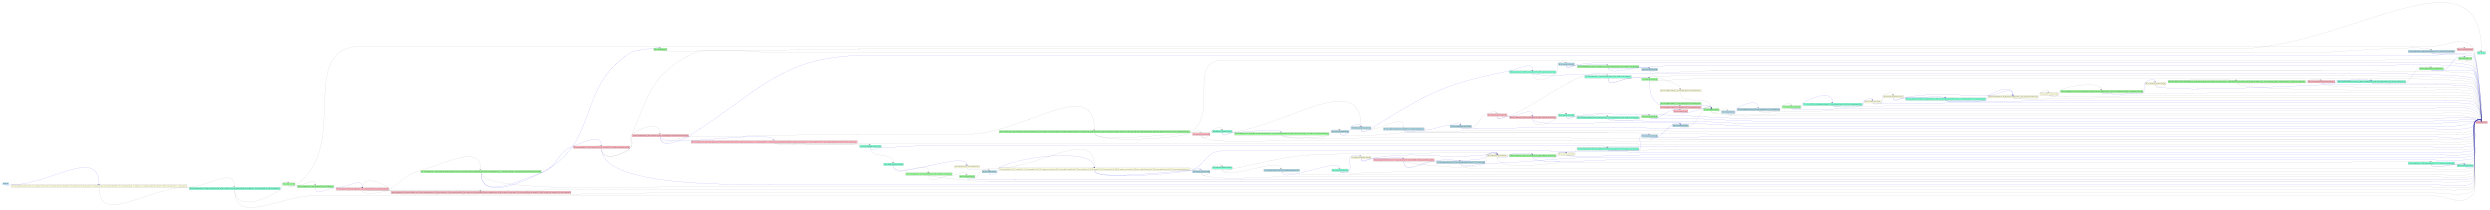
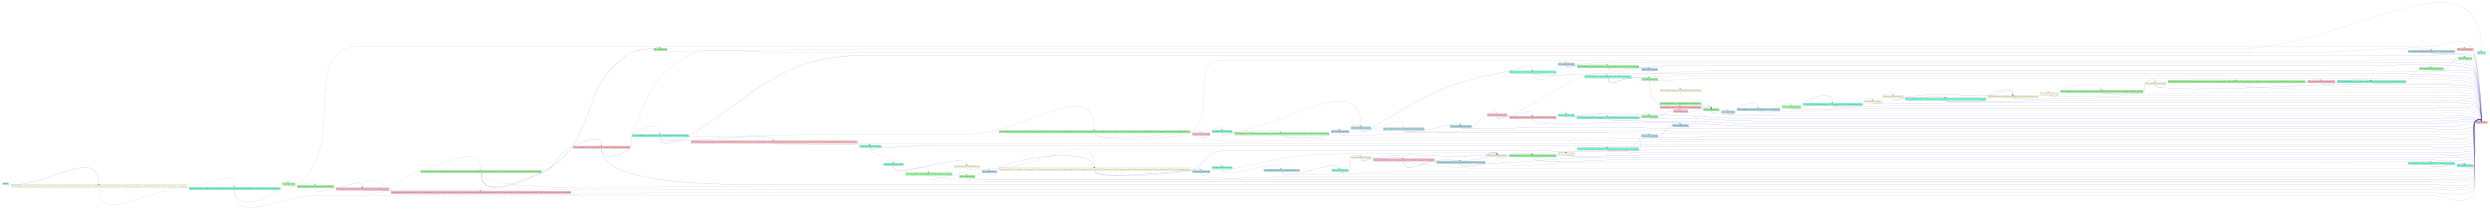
node "848: read-variable['length',v20,-]": fillcolor lightpink -> aquamarine
